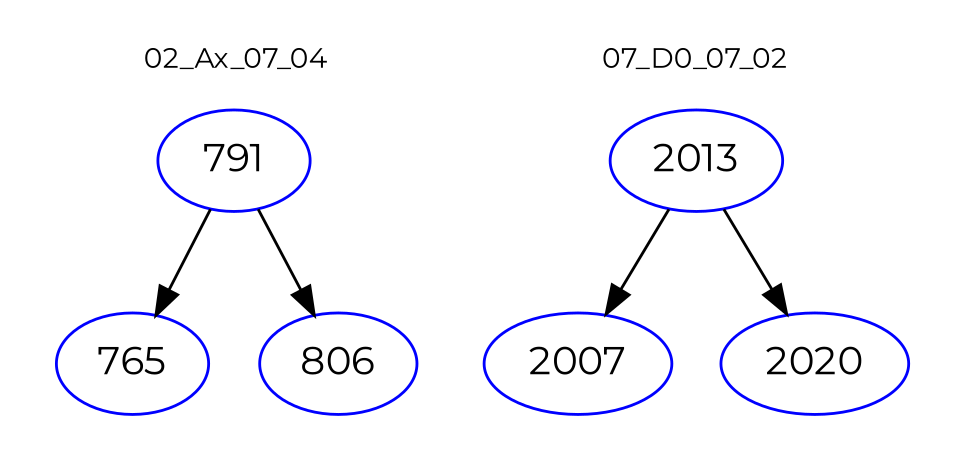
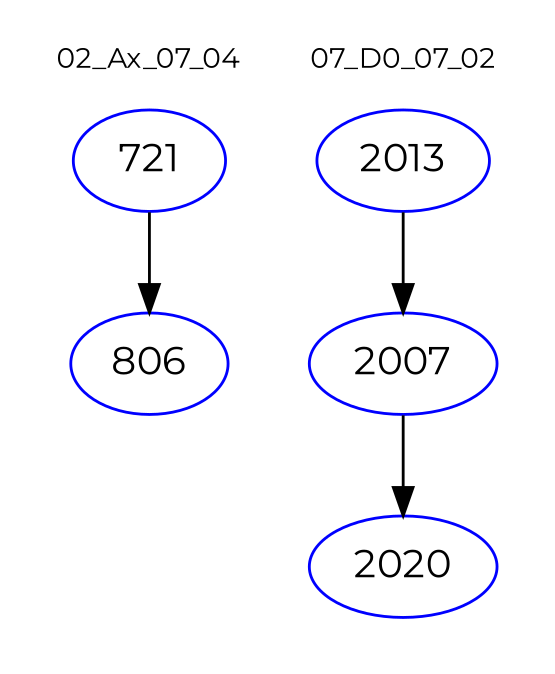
node "791": label "791" -> "721"
edge "2013" -> "2020": now "2007" -> "2020"
node "765": removed
